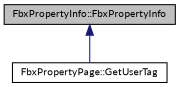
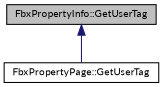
node "FbxPropertyInfo::FbxPropertyInfo": label "FbxPropertyInfo::FbxPropertyInfo" -> "FbxPropertyInfo::GetUserTag"
